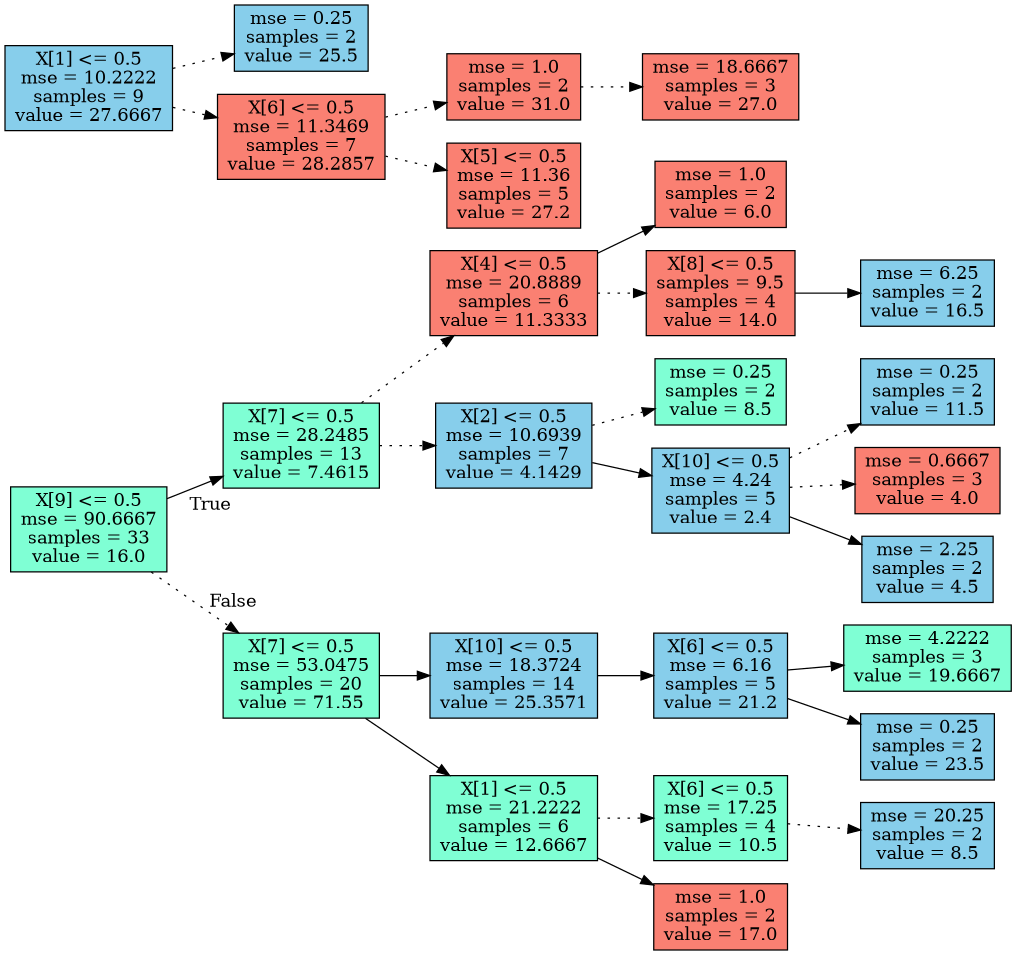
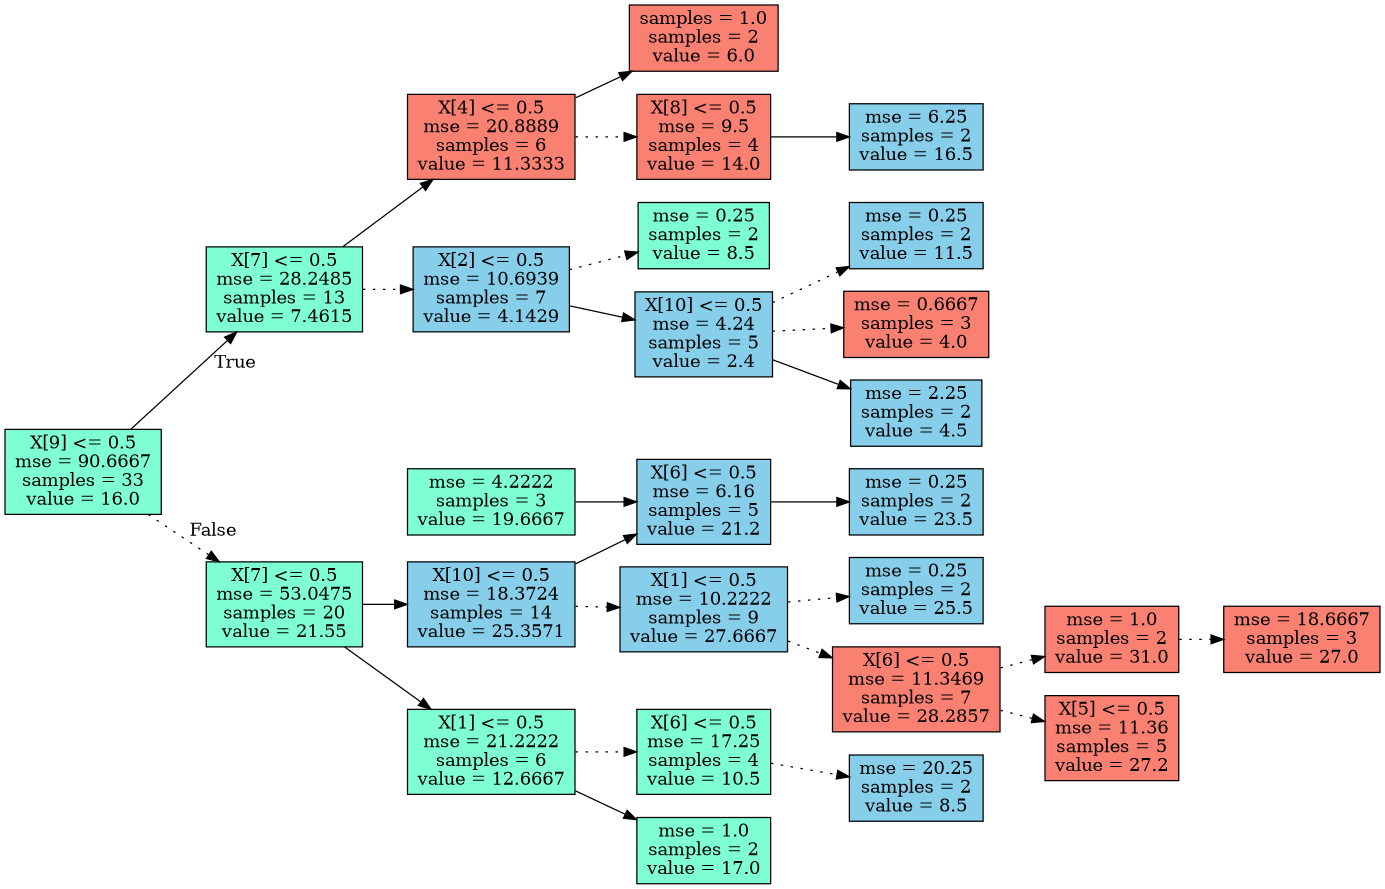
node "mse = 1.0 samples = 2 value = 6.0": label "mse = 1.0 samples = 2 value = 6.0" -> "samples = 1.0 samples = 2 value = 6.0"
node "X[8] <= 0.5 samples = 9.5 samples = 4 value = 14.0": label "X[8] <= 0.5 samples = 9.5 samples = 4 value = 14.0" -> "X[8] <= 0.5 mse = 9.5 samples = 4 value = 14.0"
edge "X[7] <= 0.5 mse = 28.2485 samples = 13 value = 7.4615" -> "X[4] <= 0.5 mse = 20.8889 samples = 6 value = 11.3333": style dotted -> solid
edge "X[10] <= 0.5 mse = 18.3724 samples = 14 value = 25.3571" -> "X[1] <= 0.5 mse = 10.2222 samples = 9 value = 27.6667": added
edge "X[6] <= 0.5 mse = 6.16 samples = 5 value = 21.2" -> "mse = 4.2222 samples = 3 value = 19.6667": reversed
node "X[7] <= 0.5 mse = 53.0475 samples = 20 value = 71.55": label "X[7] <= 0.5 mse = 53.0475 samples = 20 value = 71.55" -> "X[7] <= 0.5 mse = 53.0475 samples = 20 value = 21.55"
node "mse = 1.0 samples = 2 value = 17.0": fillcolor salmon -> aquamarine
